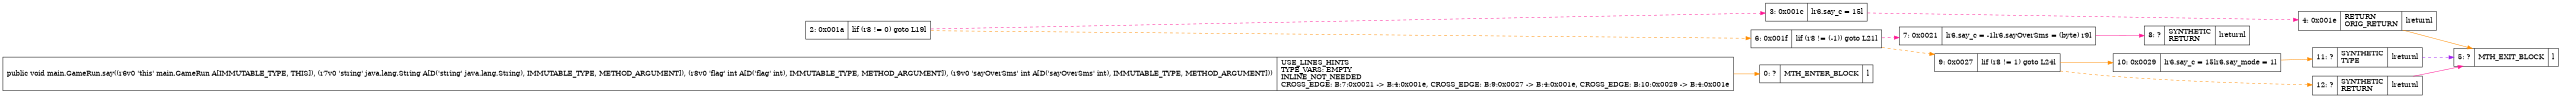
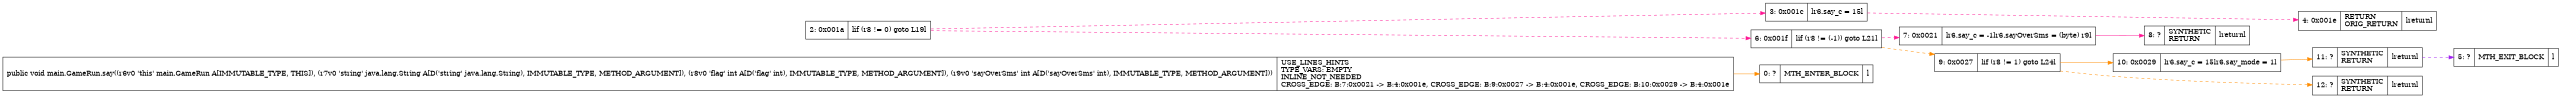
edge "2: 0x001a" -> "6: 0x001f": color darkorange -> deeppink
edge "4: 0x001e" -> "5: ?": removed
node "11: ?": text "TYPE" -> "RETURN"
edge "12: ?" -> "5: ?": removed
